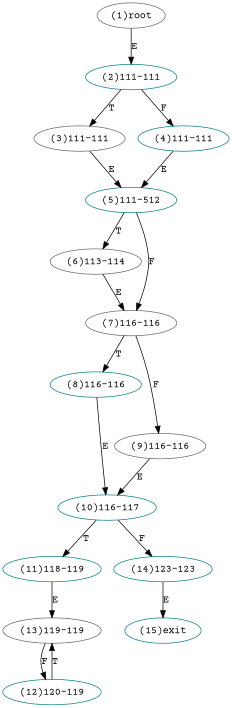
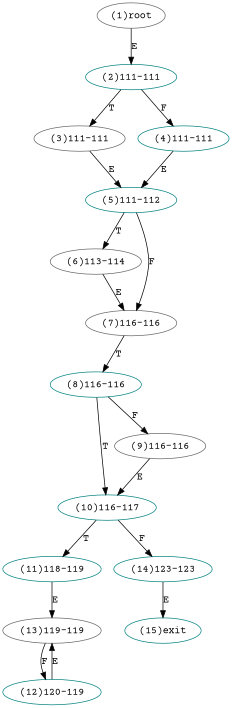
node "(5)111-512": label "(5)111-512" -> "(5)111-112"
edge "(7)116-116" -> "(9)116-116": now "(8)116-116" -> "(9)116-116"
edge "(8)116-116" -> "(10)116-117": label "E" -> "T"
edge "(12)120-119" -> "(13)119-119": label "T" -> "E"
